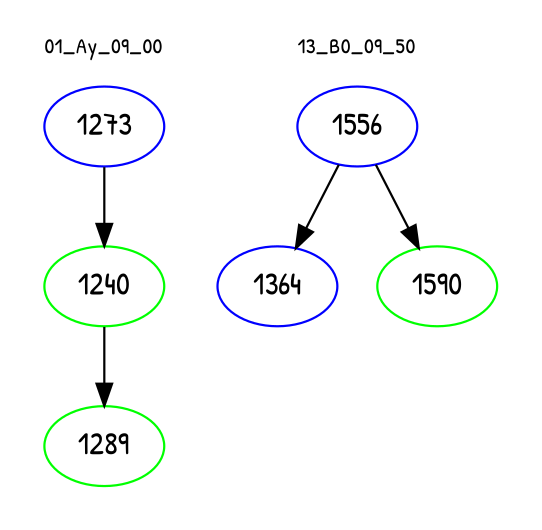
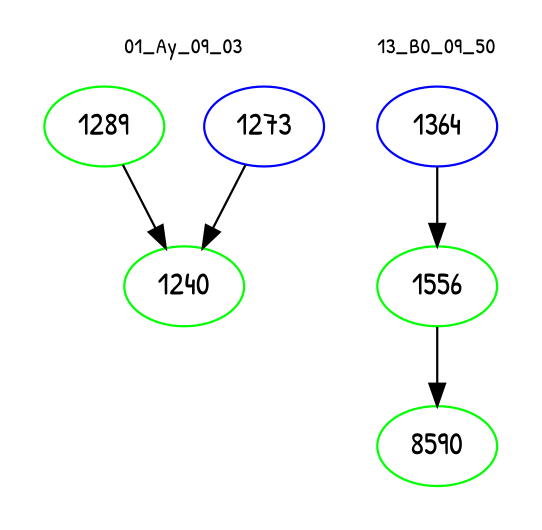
cluster "01_Ay_09_00": label "01_Ay_09_00" -> "01_Ay_09_03"
node "1556": color blue -> green
edge "1556" -> "1364": reversed
node "1590": label "1590" -> "8590"
edge "1240" -> "1289": reversed
